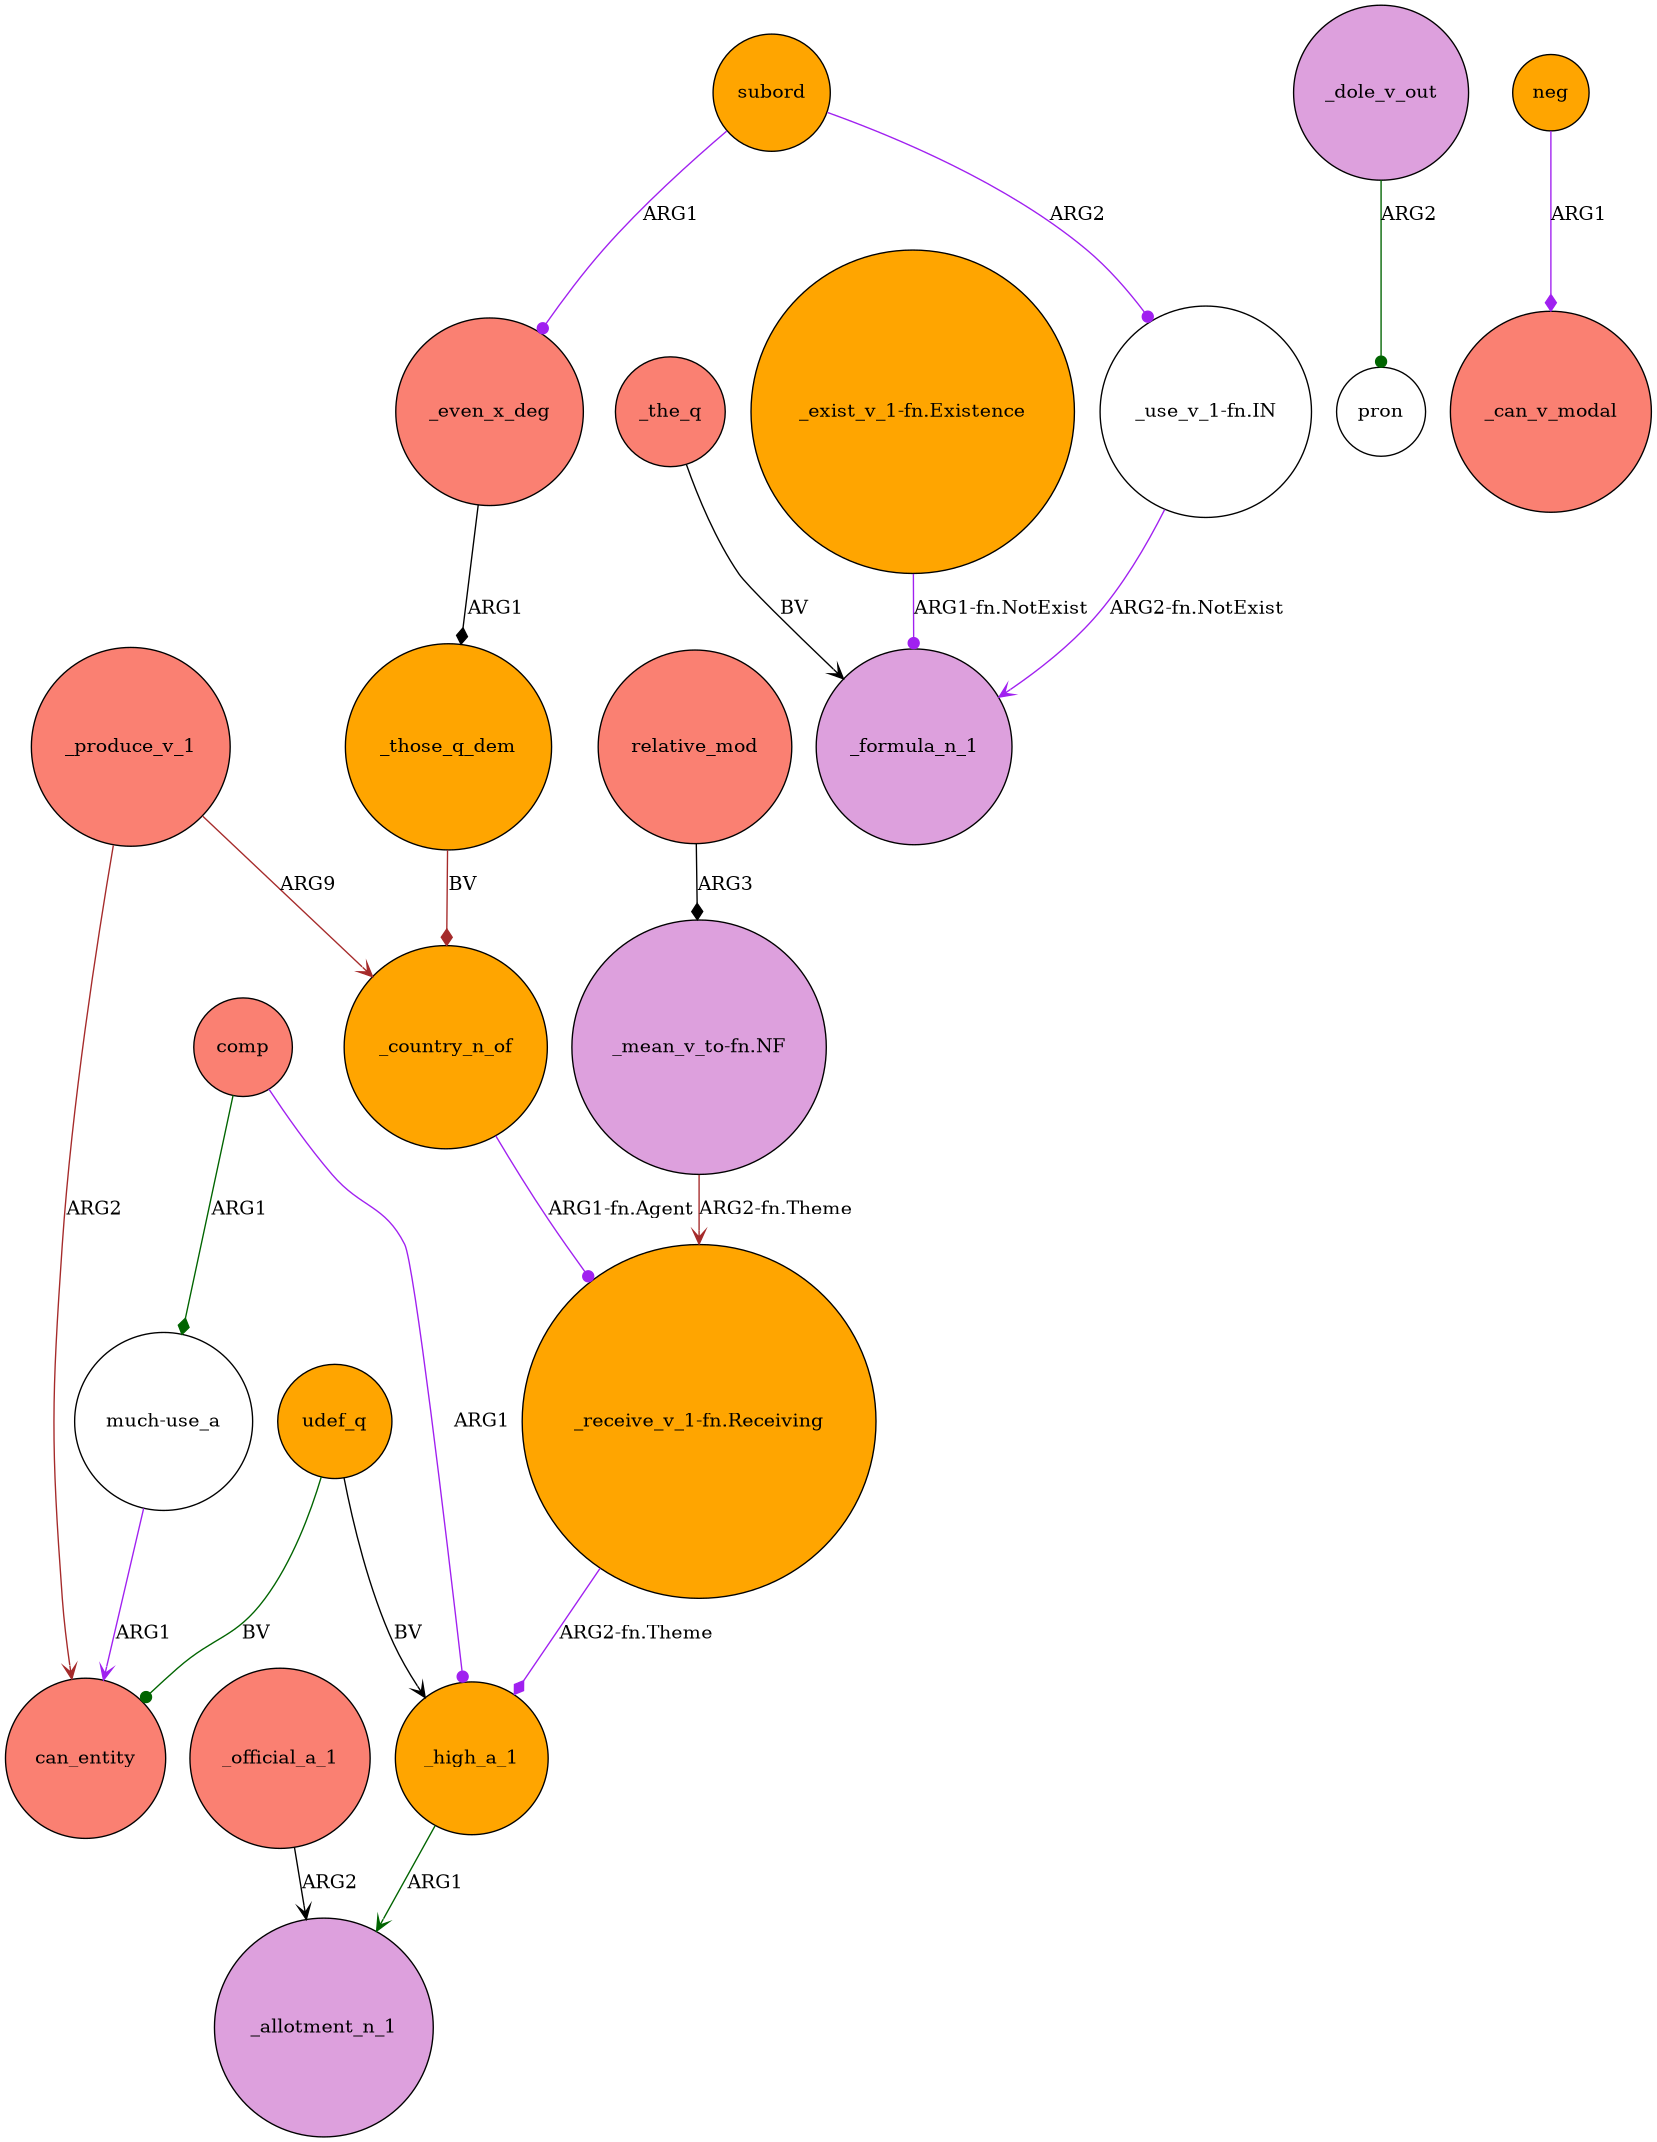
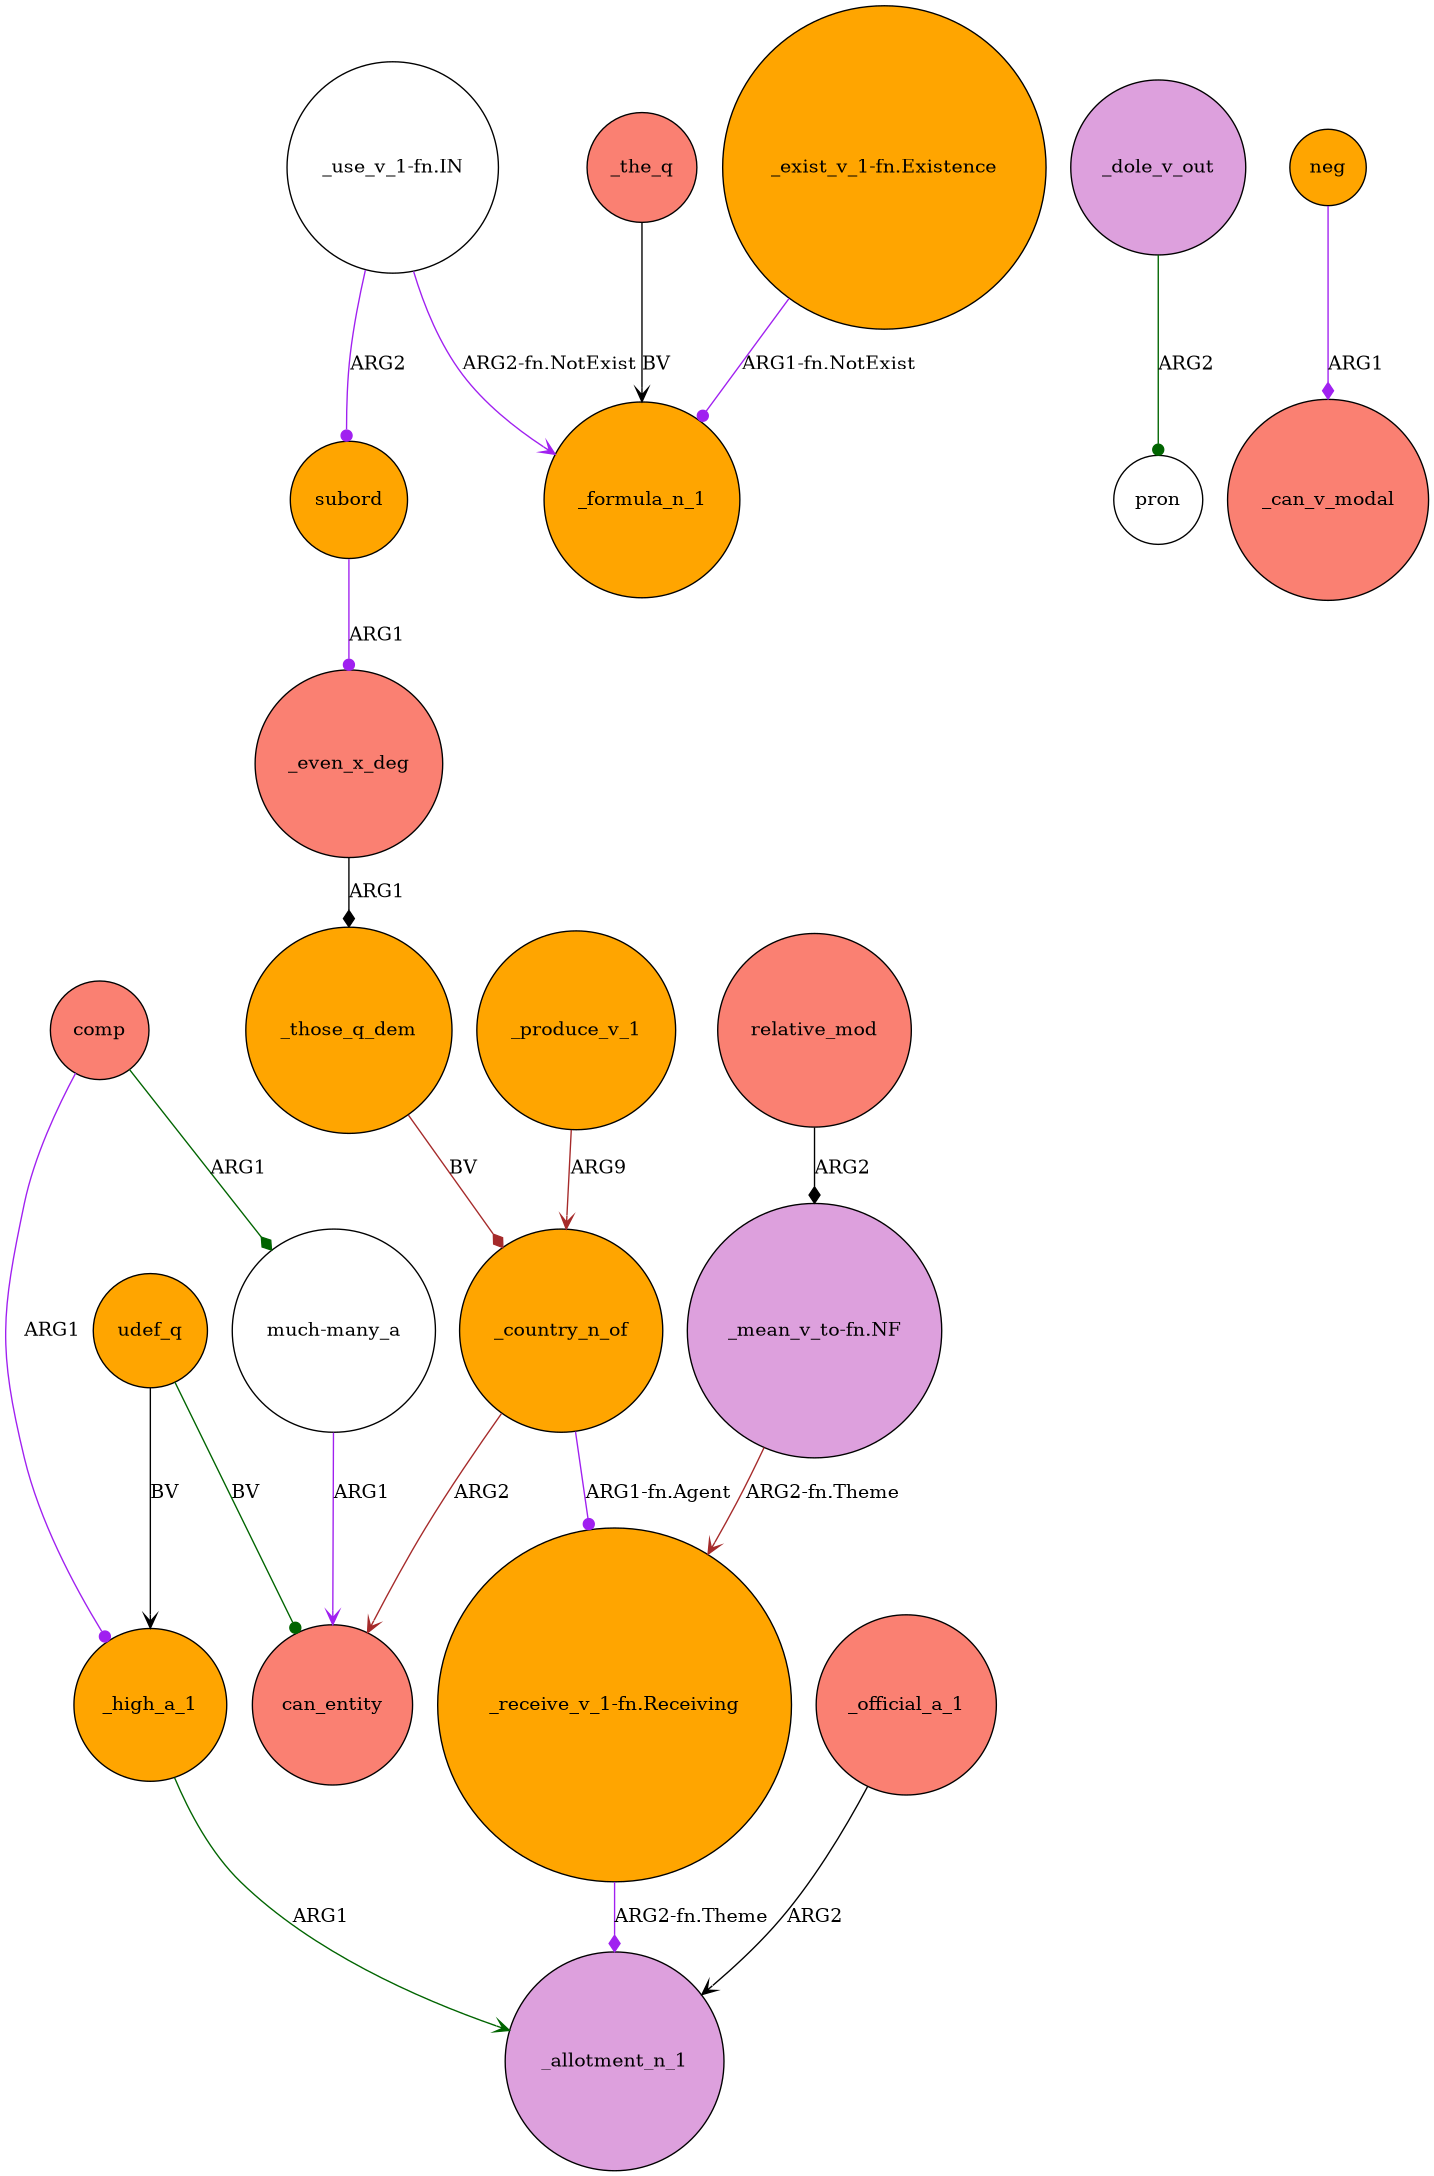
edge "subord" -> "_use_v_1-fn.IN": reversed
node "_produce_v_1": fillcolor salmon -> orange
node "_formula_n_1": fillcolor plum -> orange
edge "relative_mod" -> "_mean_v_to-fn.NF": label "ARG3" -> "ARG2"
edge "_produce_v_1" -> "can_entity": now "_country_n_of" -> "can_entity"
node "much-use_a": label "much-use_a" -> "much-many_a"
edge "_receive_v_1-fn.Receiving" -> "_high_a_1": now "_receive_v_1-fn.Receiving" -> "_allotment_n_1"
